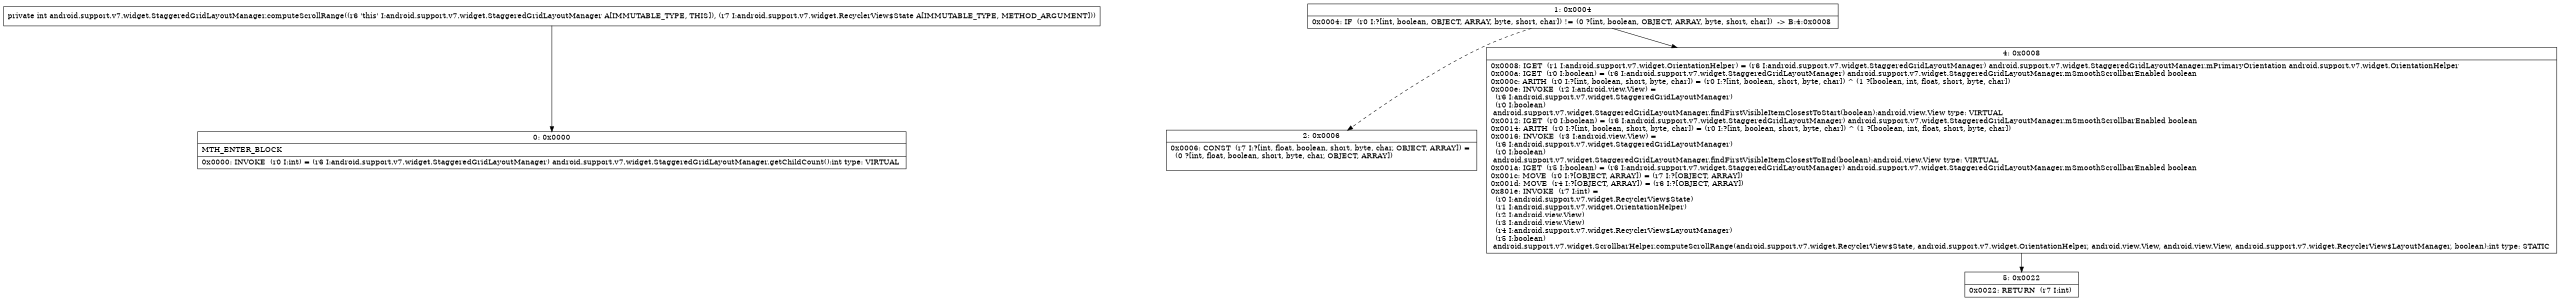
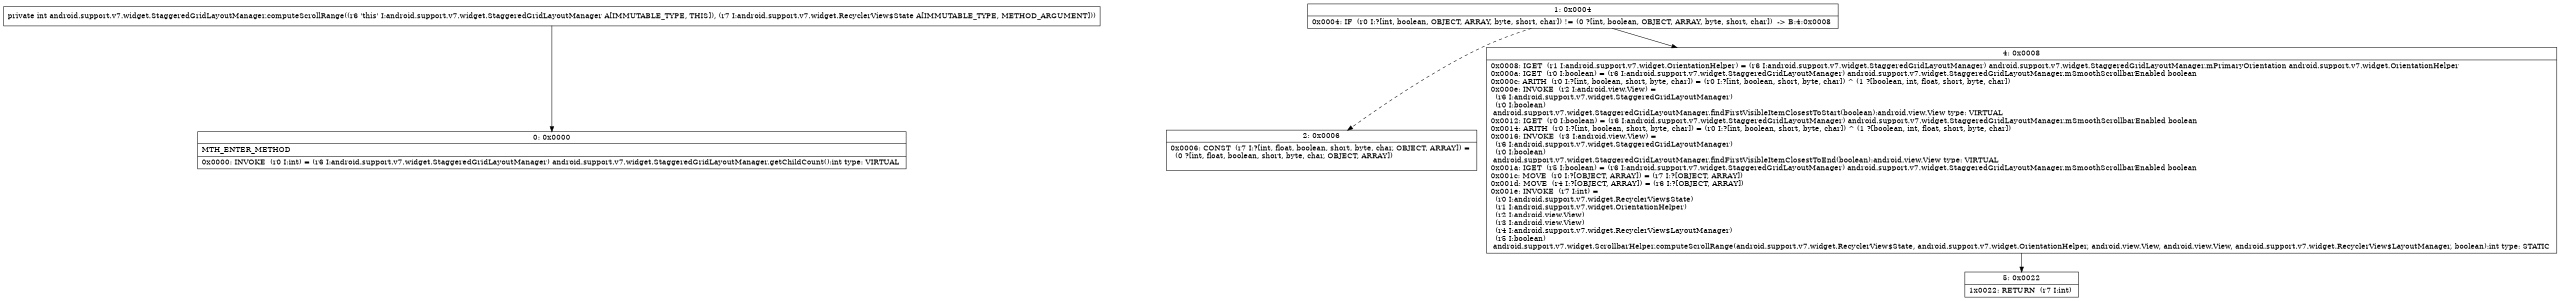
node "0: 0x0000": text "MTH_ENTER_BLOCK" -> "MTH_ENTER_METHOD"
node "4: 0x0008": text "0x801e: INVOKE  (r7 I:int) =" -> "0x001e: INVOKE  (r7 I:int) ="
node "5: 0x0022": text "0x0022: RETURN  (r7 I:int)" -> "1x0022: RETURN  (r7 I:int)"
